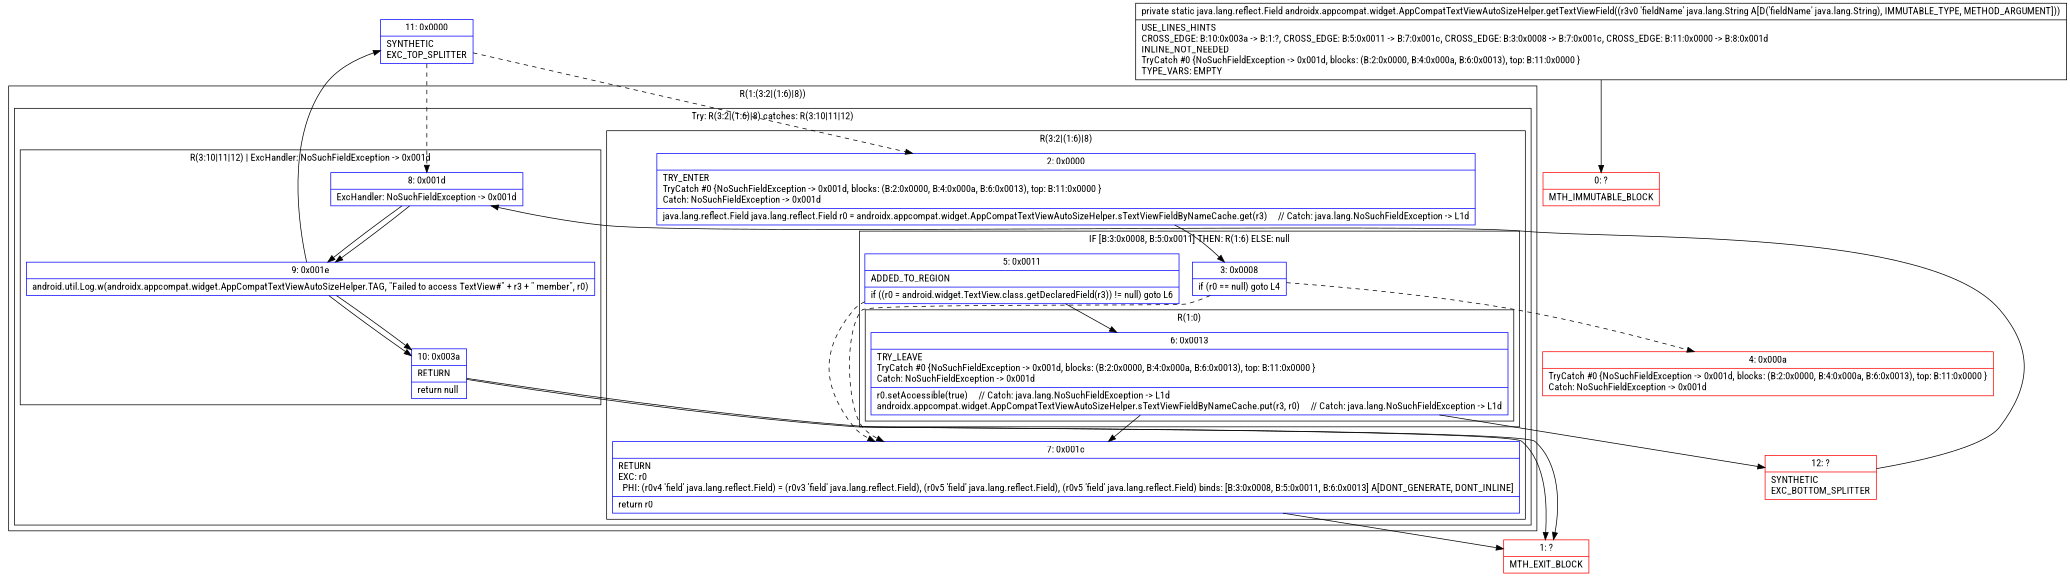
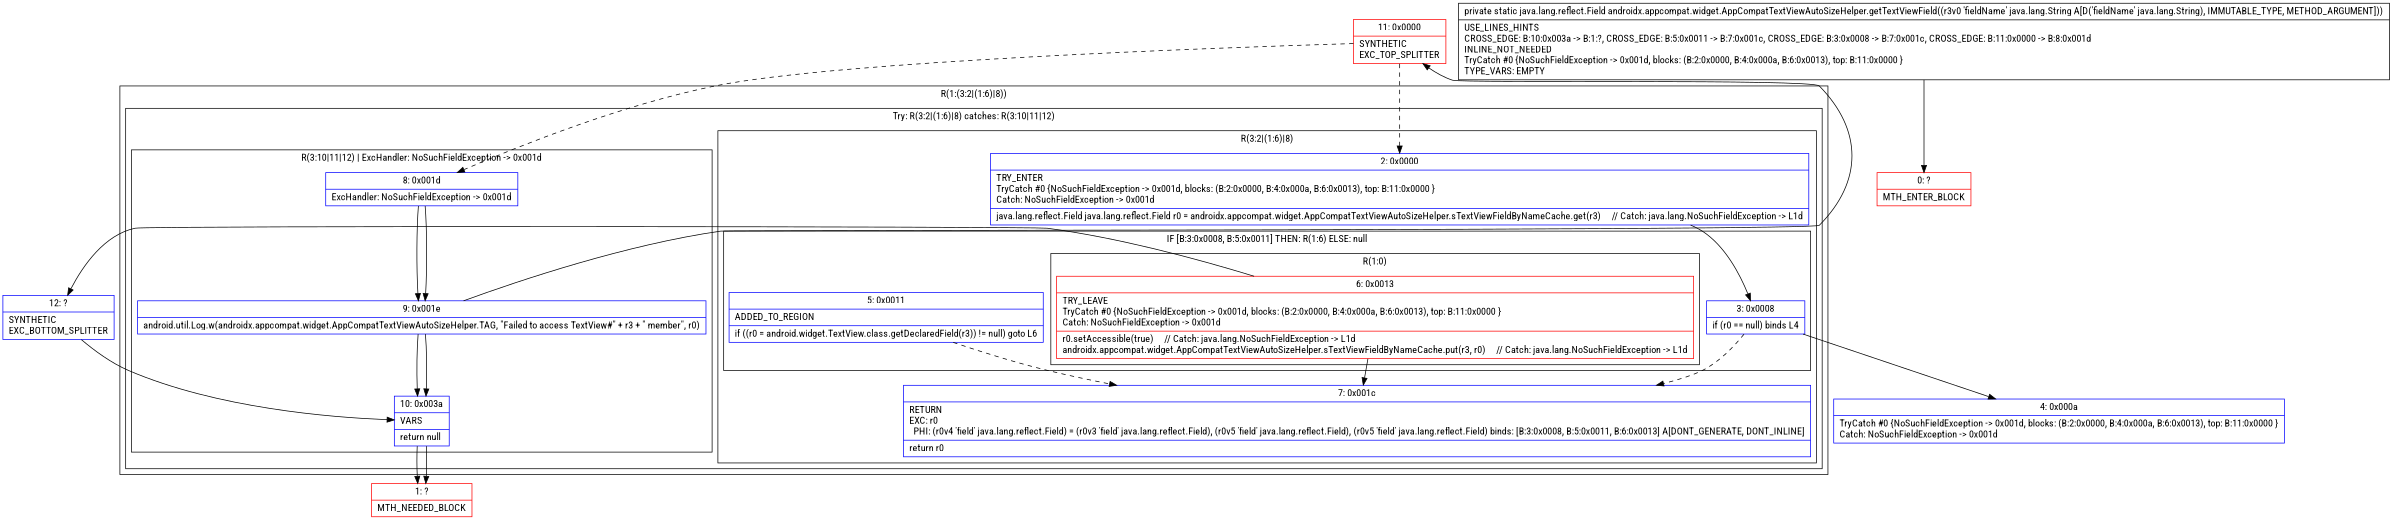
node "11: 0x0000": color blue -> red
node "0: ?": text "MTH_IMMUTABLE_BLOCK" -> "MTH_ENTER_BLOCK"
edge "12: ?" -> "8: 0x001d": now "12: ?" -> "10: 0x003a"
node "3: 0x0008": text "if (r0 == null) goto L4" -> "if (r0 == null) binds L4"
edge "3: 0x0008" -> "4: 0x000a": style dashed -> solid
edge "5: 0x0011" -> "6: 0x0013": removed
node "10: 0x003a": text "RETURN" -> "VARS"
node "6: 0x0013": color blue -> red
node "4: 0x000a": color red -> blue
node "12: ?": color red -> blue
edge "7: 0x001c" -> "1: ?": removed
node "1: ?": text "MTH_EXIT_BLOCK" -> "MTH_NEEDED_BLOCK"
